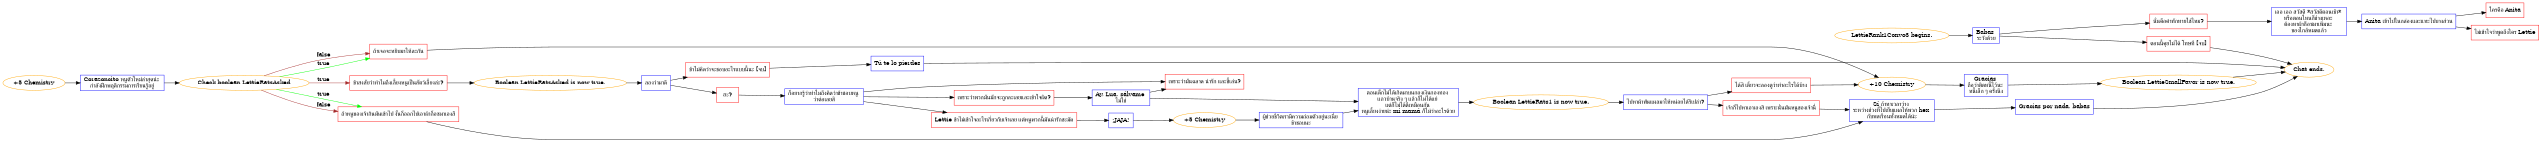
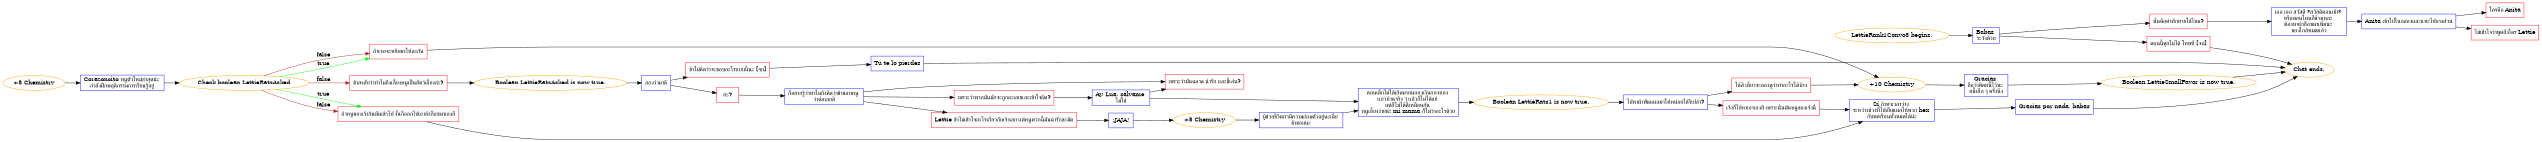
edge "Check boolean LettieRatsAsked" -> "ข้าสงสัยว่าทำไมถึงเลี้ยงหนูเป็นสัตว์เลี้ยงล่ะ?": label "true" -> "false"
